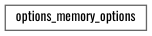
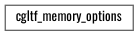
node "options_memory_options": label "options_memory_options" -> "cgltf_memory_options"
